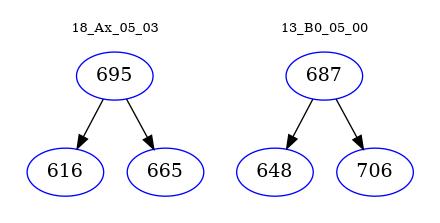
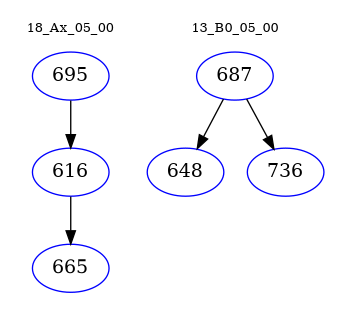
cluster "18_Ax_05_03": label "18_Ax_05_03" -> "18_Ax_05_00"
edge "695" -> "665": now "616" -> "665"
node "706": label "706" -> "736"
